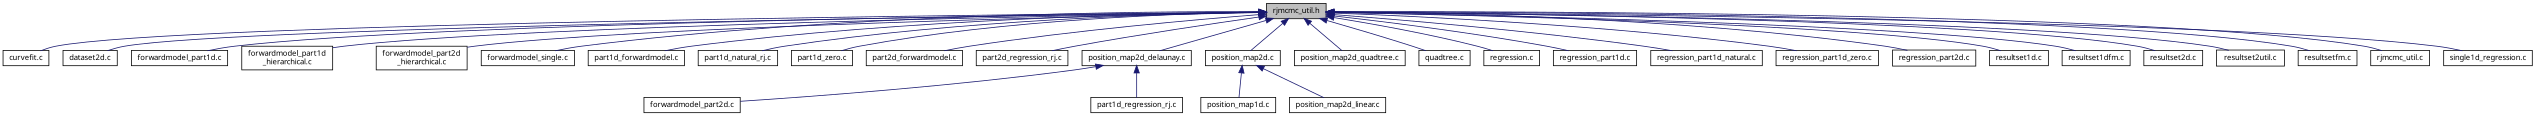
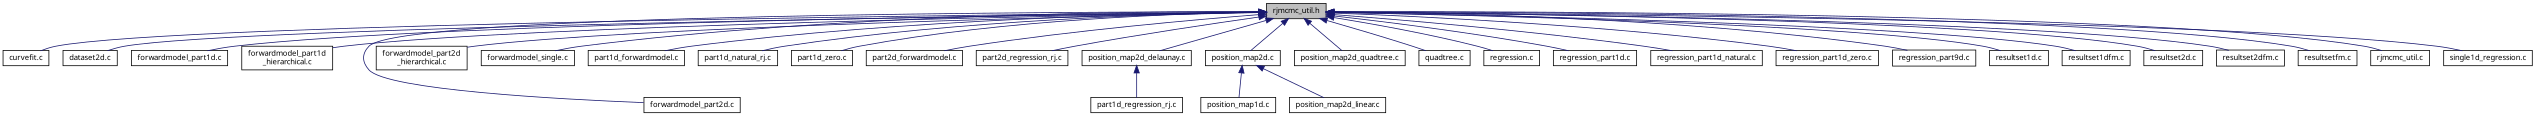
node "regression_part2d.c": label "regression_part2d.c" -> "regression_part9d.c"
node "resultset2util.c": label "resultset2util.c" -> "resultset2dfm.c"
edge "forwardmodel_part2d.c" -> "position_map2d_delaunay.c": now "forwardmodel_part2d.c" -> "rjmcmc_util.h"
